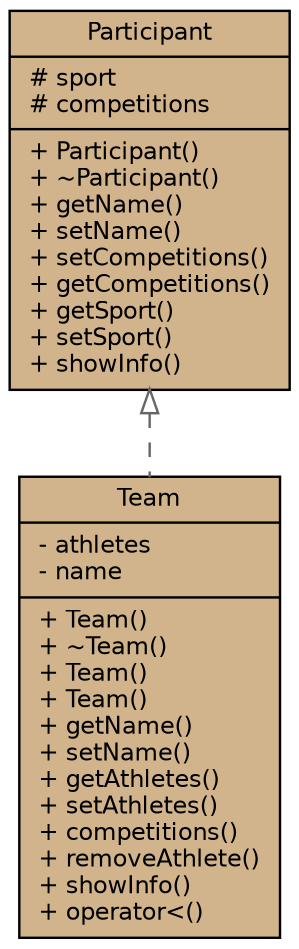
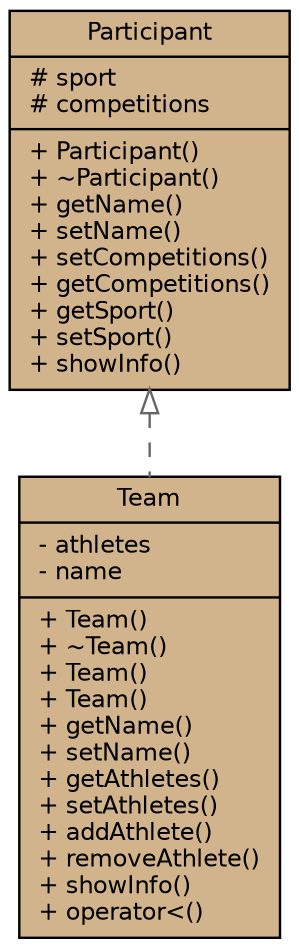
node "Team": text "+ competitions()" -> "+ addAthlete()"
